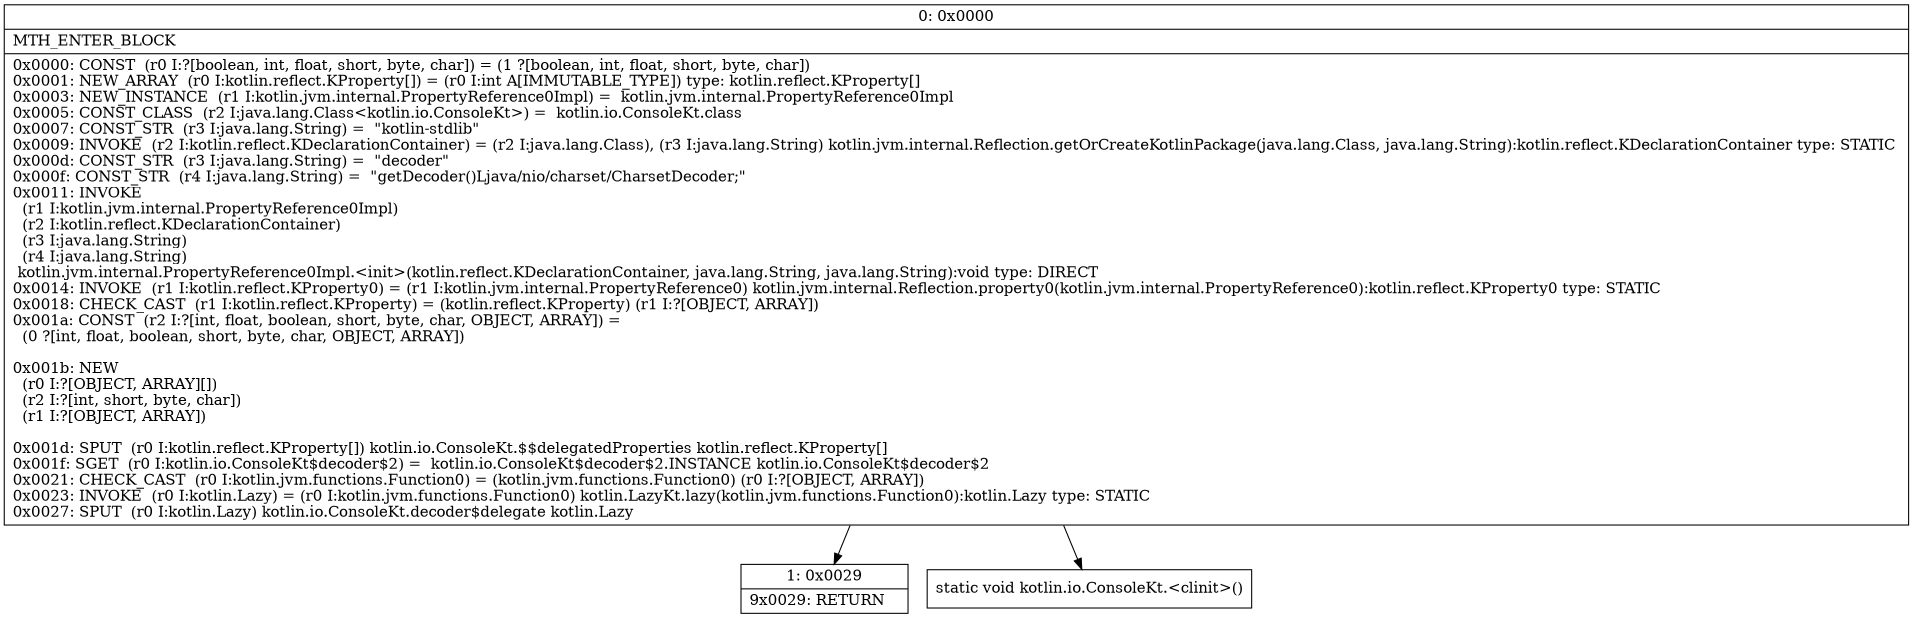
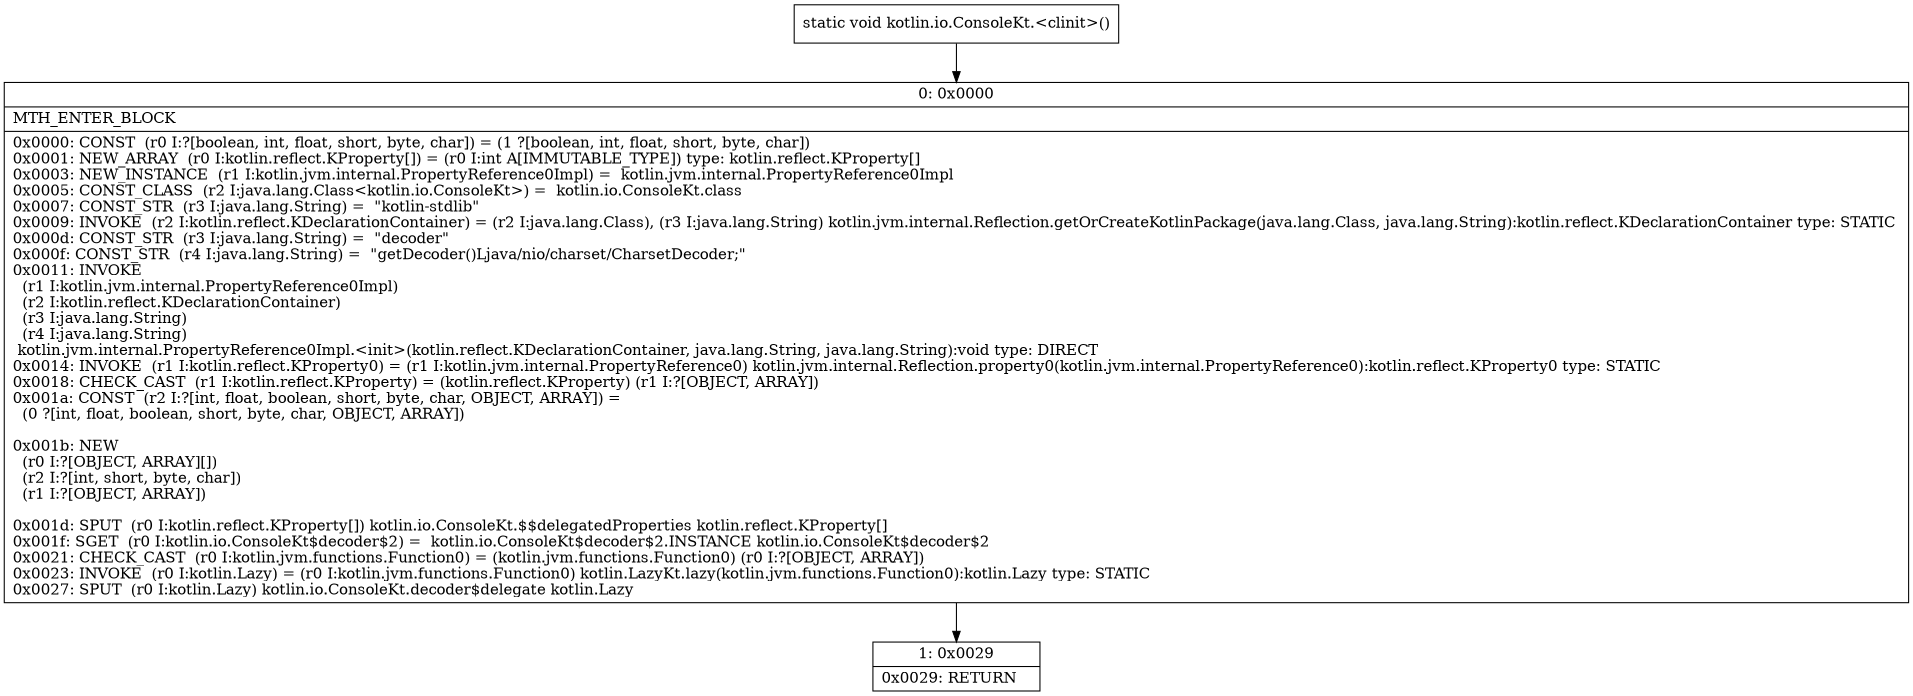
edge "0: 0x0000" -> "static void kotlin.io.ConsoleKt.<clinit>()": reversed
node "1: 0x0029": text "9x0029: RETURN" -> "0x0029: RETURN"
